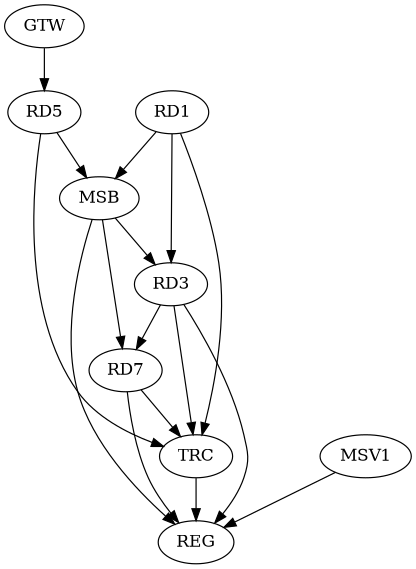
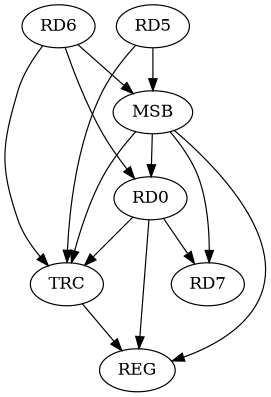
node "GTW": removed
node "RD1": label "RD1" -> "RD6"
node "RD3": label "RD3" -> "RD0"
edge "RD7" -> "TRC": now "MSB" -> "TRC"
edge "RD7" -> "REG": removed
node "MSV1": removed
